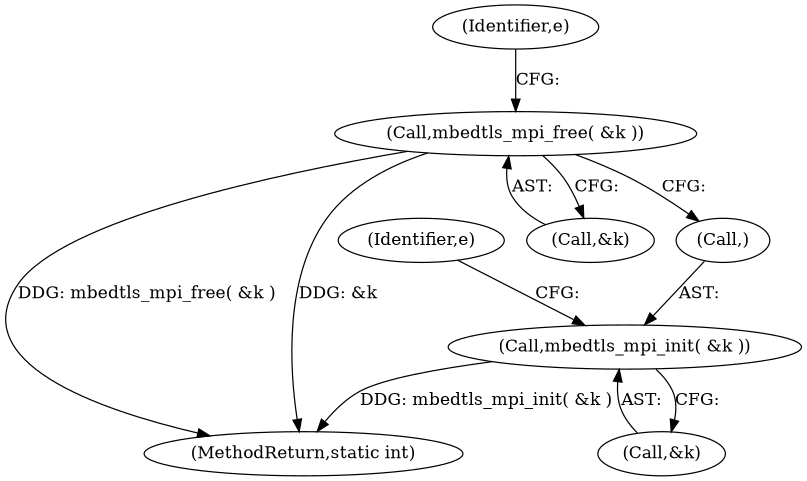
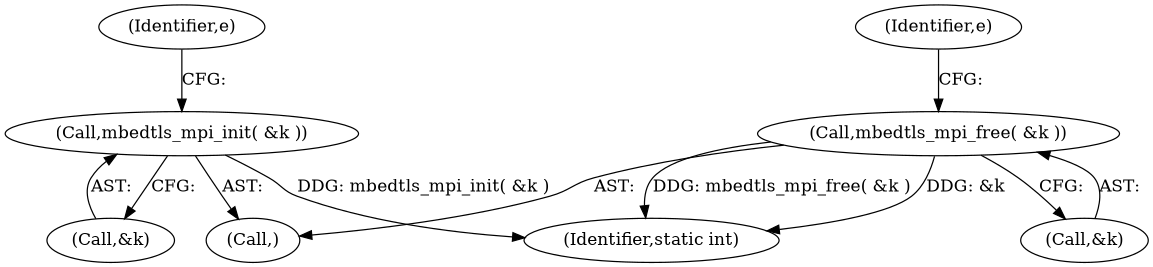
edge "(Call,mbedtls_mpi_free( &k ))" -> "(Call,)": label "CFG: " -> "AST: "
edge "(Call,)" -> "(Call,mbedtls_mpi_init( &k ))": reversed
node "(MethodReturn,static int)": label "(MethodReturn,static int)" -> "(Identifier,static int)"
